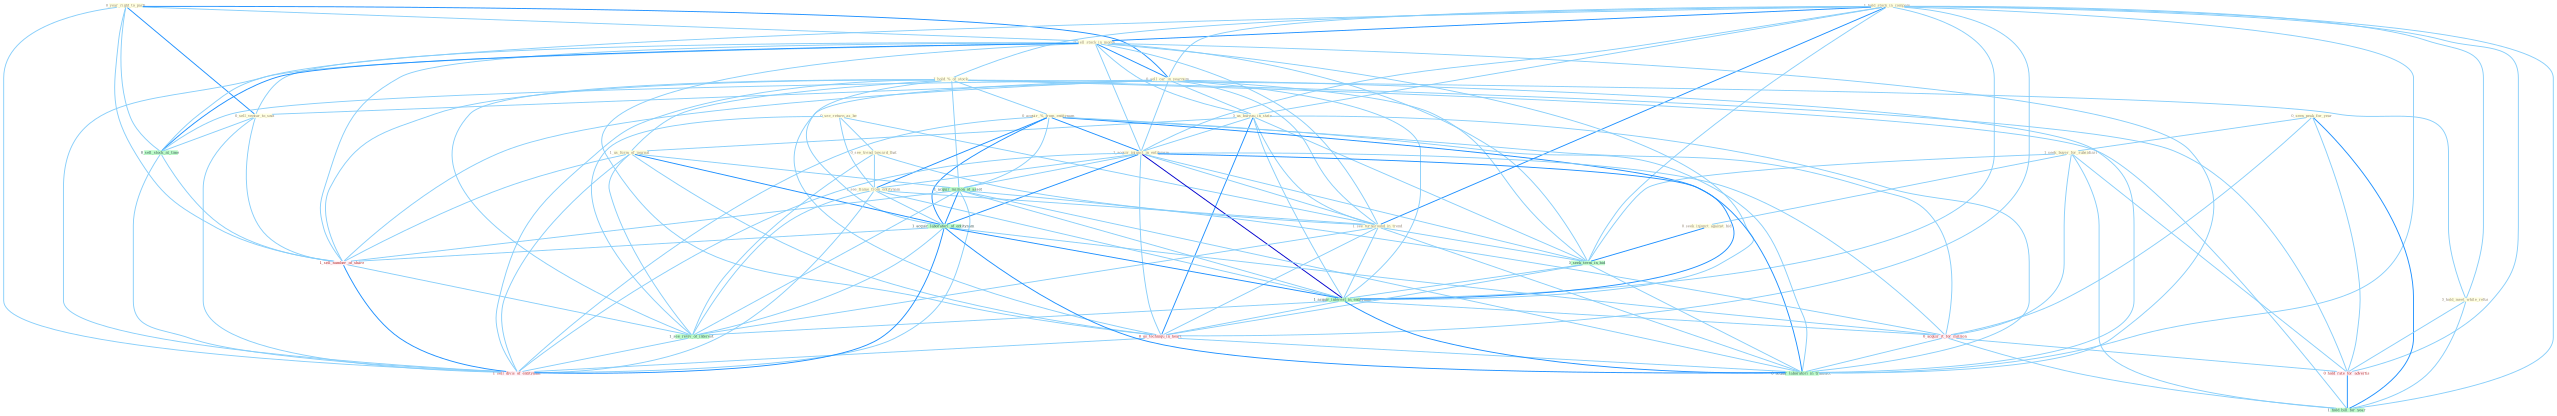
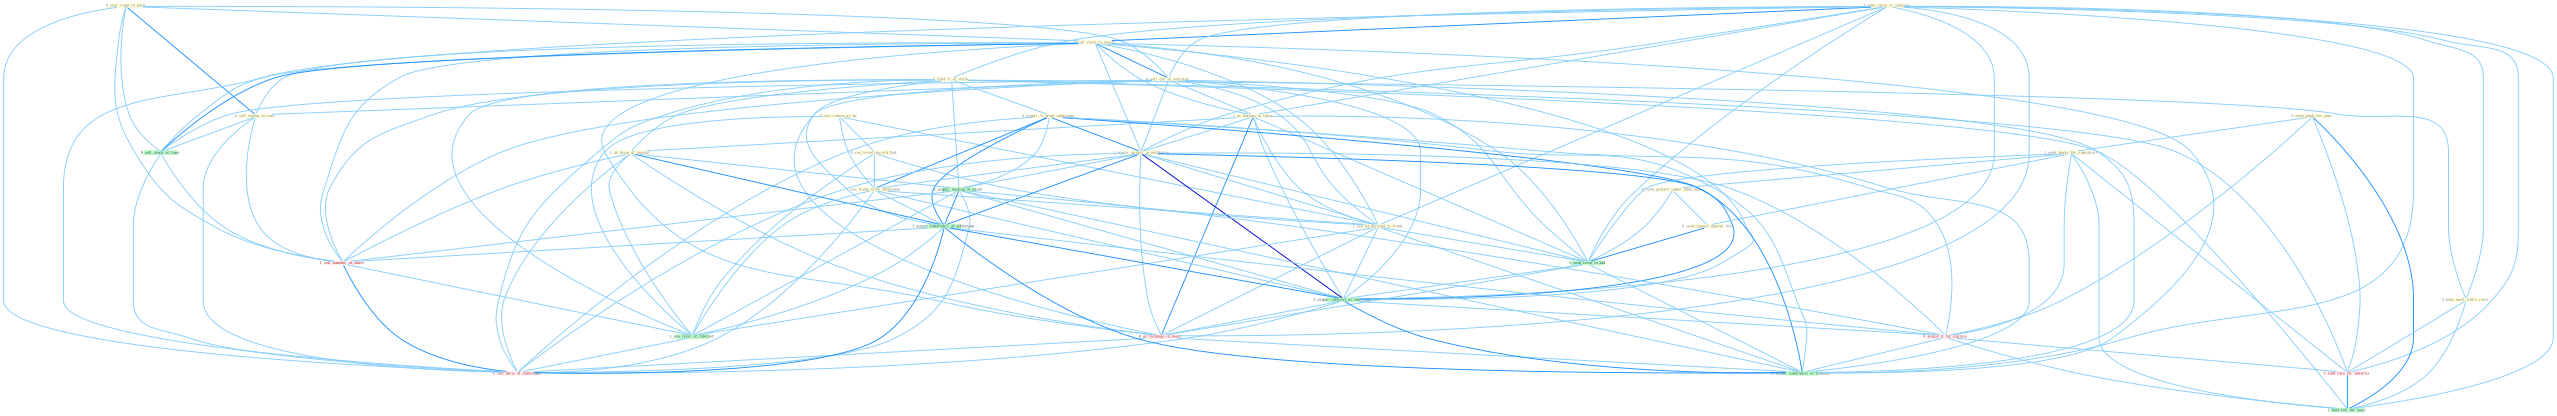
edge "0_year_right_to_parti" -- "0_sell_car_in_yearnum": color #1e90ff -> #87cefa
edge "1_hold_stock_in_compani" -- "1_see_turnaround_in_trend": color #1e90ff -> #87cefa
node "0_seek_protect_under_othernum": added
edge "1_acquir_interest_in_entitynam" -- "1_see_reviv_of_interest": now "1_acquir_interest_in_entitynam" -- "1_sell_divis_of_entitynam"
